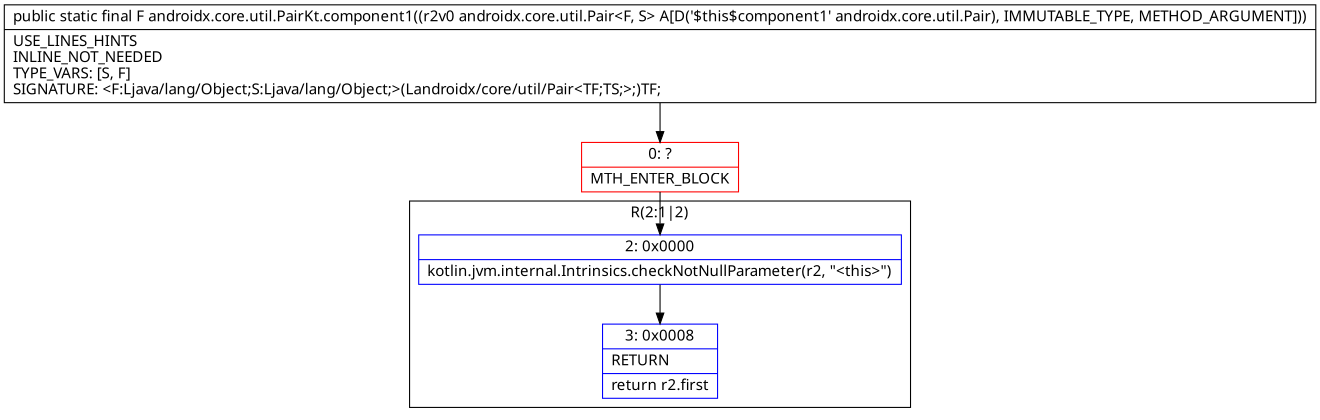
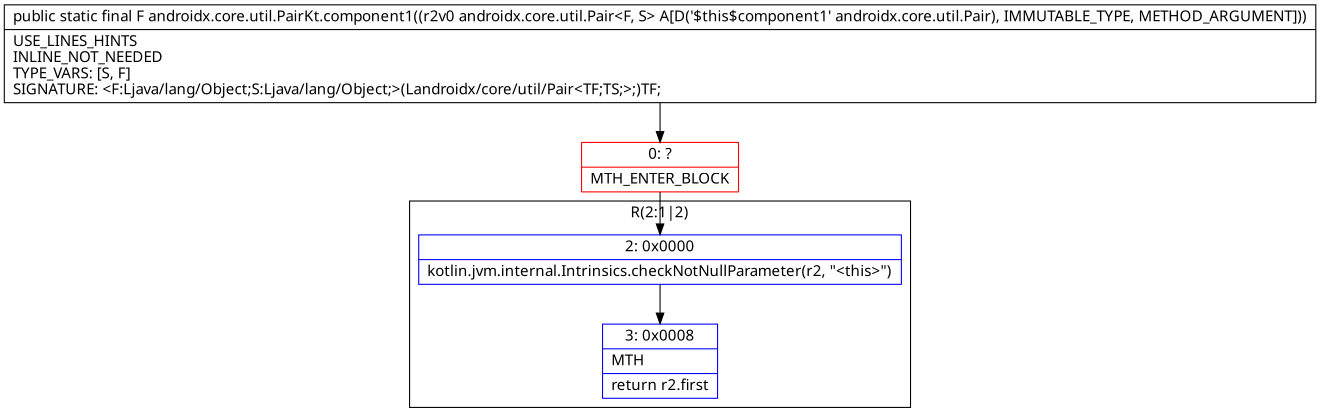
node "3: 0x0008": text "RETURN" -> "MTH"
